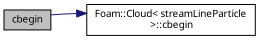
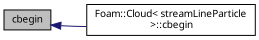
edge "cbegin" -> "Foam::Cloud< streamLineParticle >::cbegin": reversed
